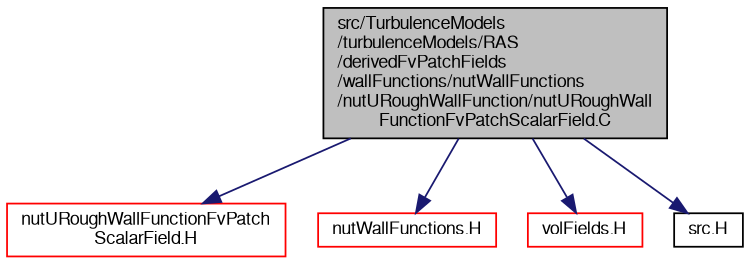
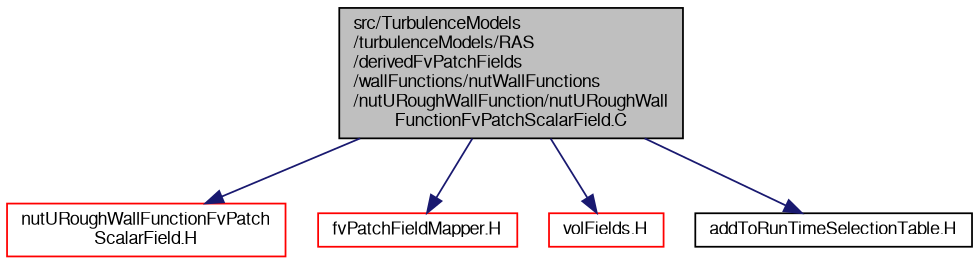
node "nutWallFunctions.H": label "nutWallFunctions.H" -> "fvPatchFieldMapper.H"
node "src.H": label "src.H" -> "addToRunTimeSelectionTable.H"
